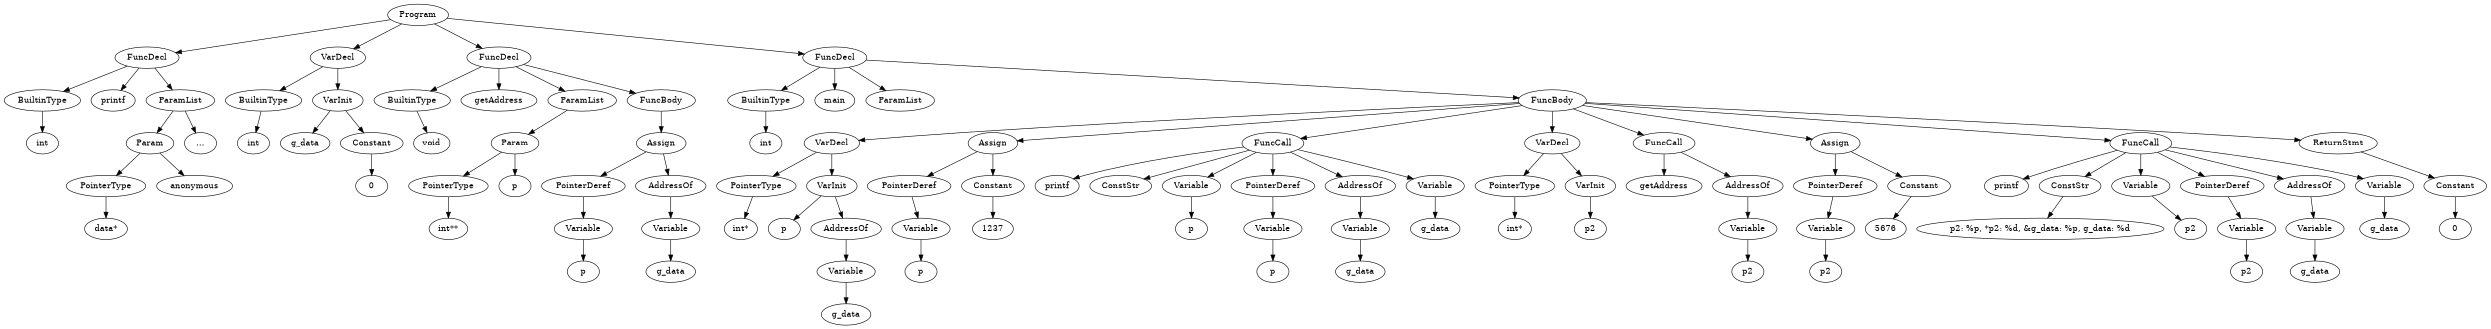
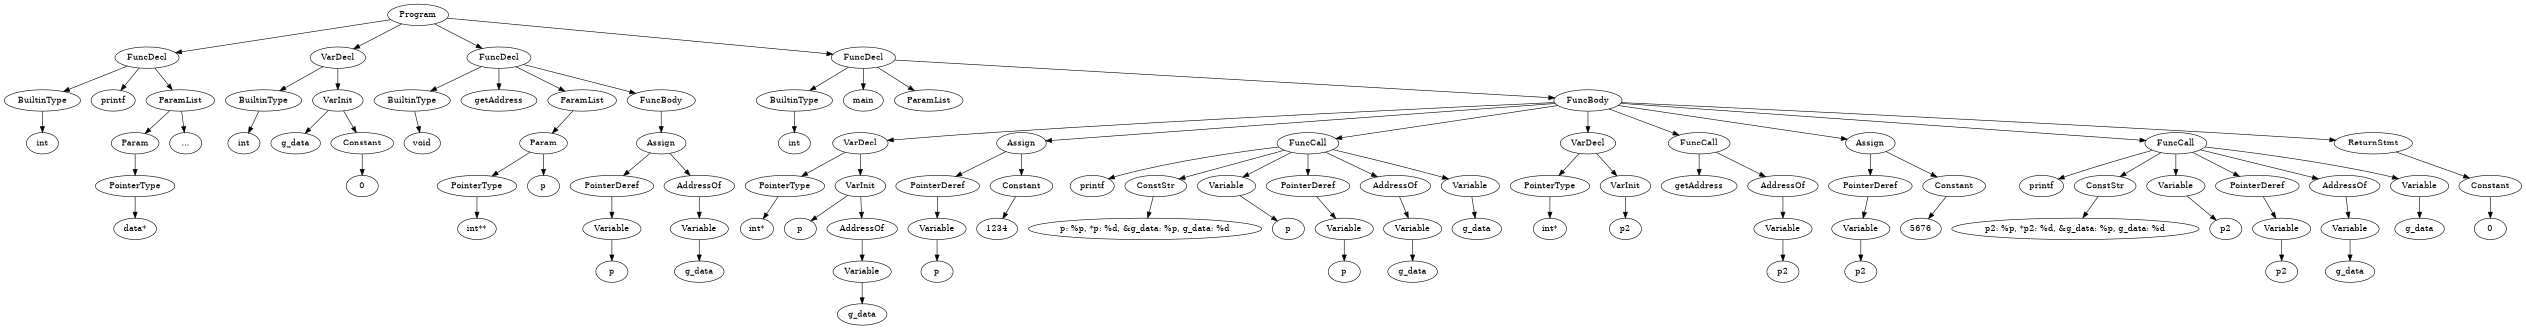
node "anonymous": removed
node "1237": label "1237" -> "1234"
node "p: %p, *p: %d, &g_data: %p, g_data: %d": added
